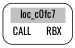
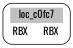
node "loc_c0fc7": text "CALL       RBX" -> "RBX       RBX"
